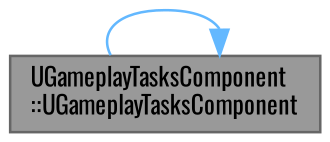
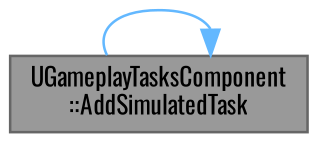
node "UGameplayTasksComponent ::UGameplayTasksComponent": label "UGameplayTasksComponent ::UGameplayTasksComponent" -> "UGameplayTasksComponent ::AddSimulatedTask"
